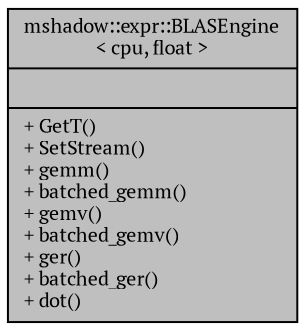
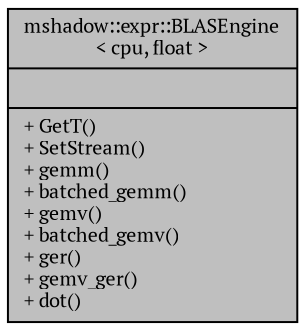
node "mshadow::expr::BLASEngine": text "+ batched_ger()" -> "+ gemv_ger()"
